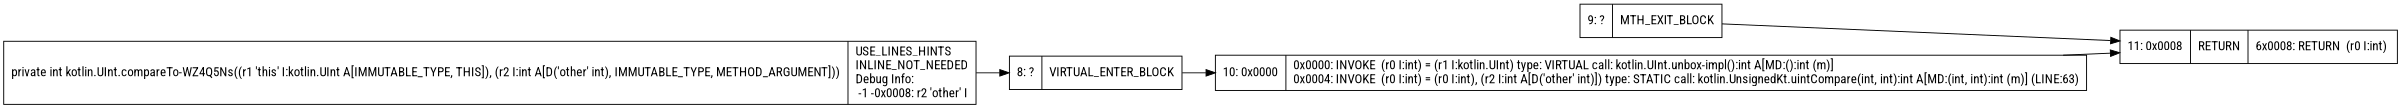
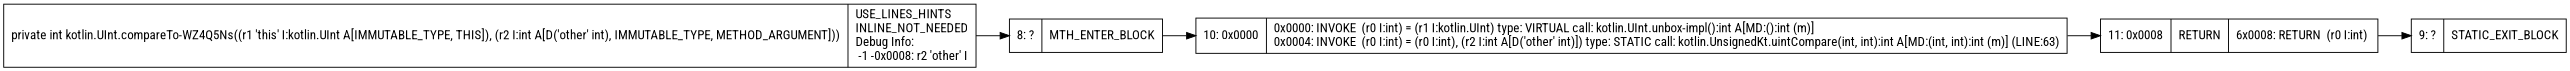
node "9: ?": text "MTH_EXIT_BLOCK" -> "STATIC_EXIT_BLOCK"
edge "9: ?" -> "11: 0x0008": reversed
node "8: ?": text "VIRTUAL_ENTER_BLOCK" -> "MTH_ENTER_BLOCK"
